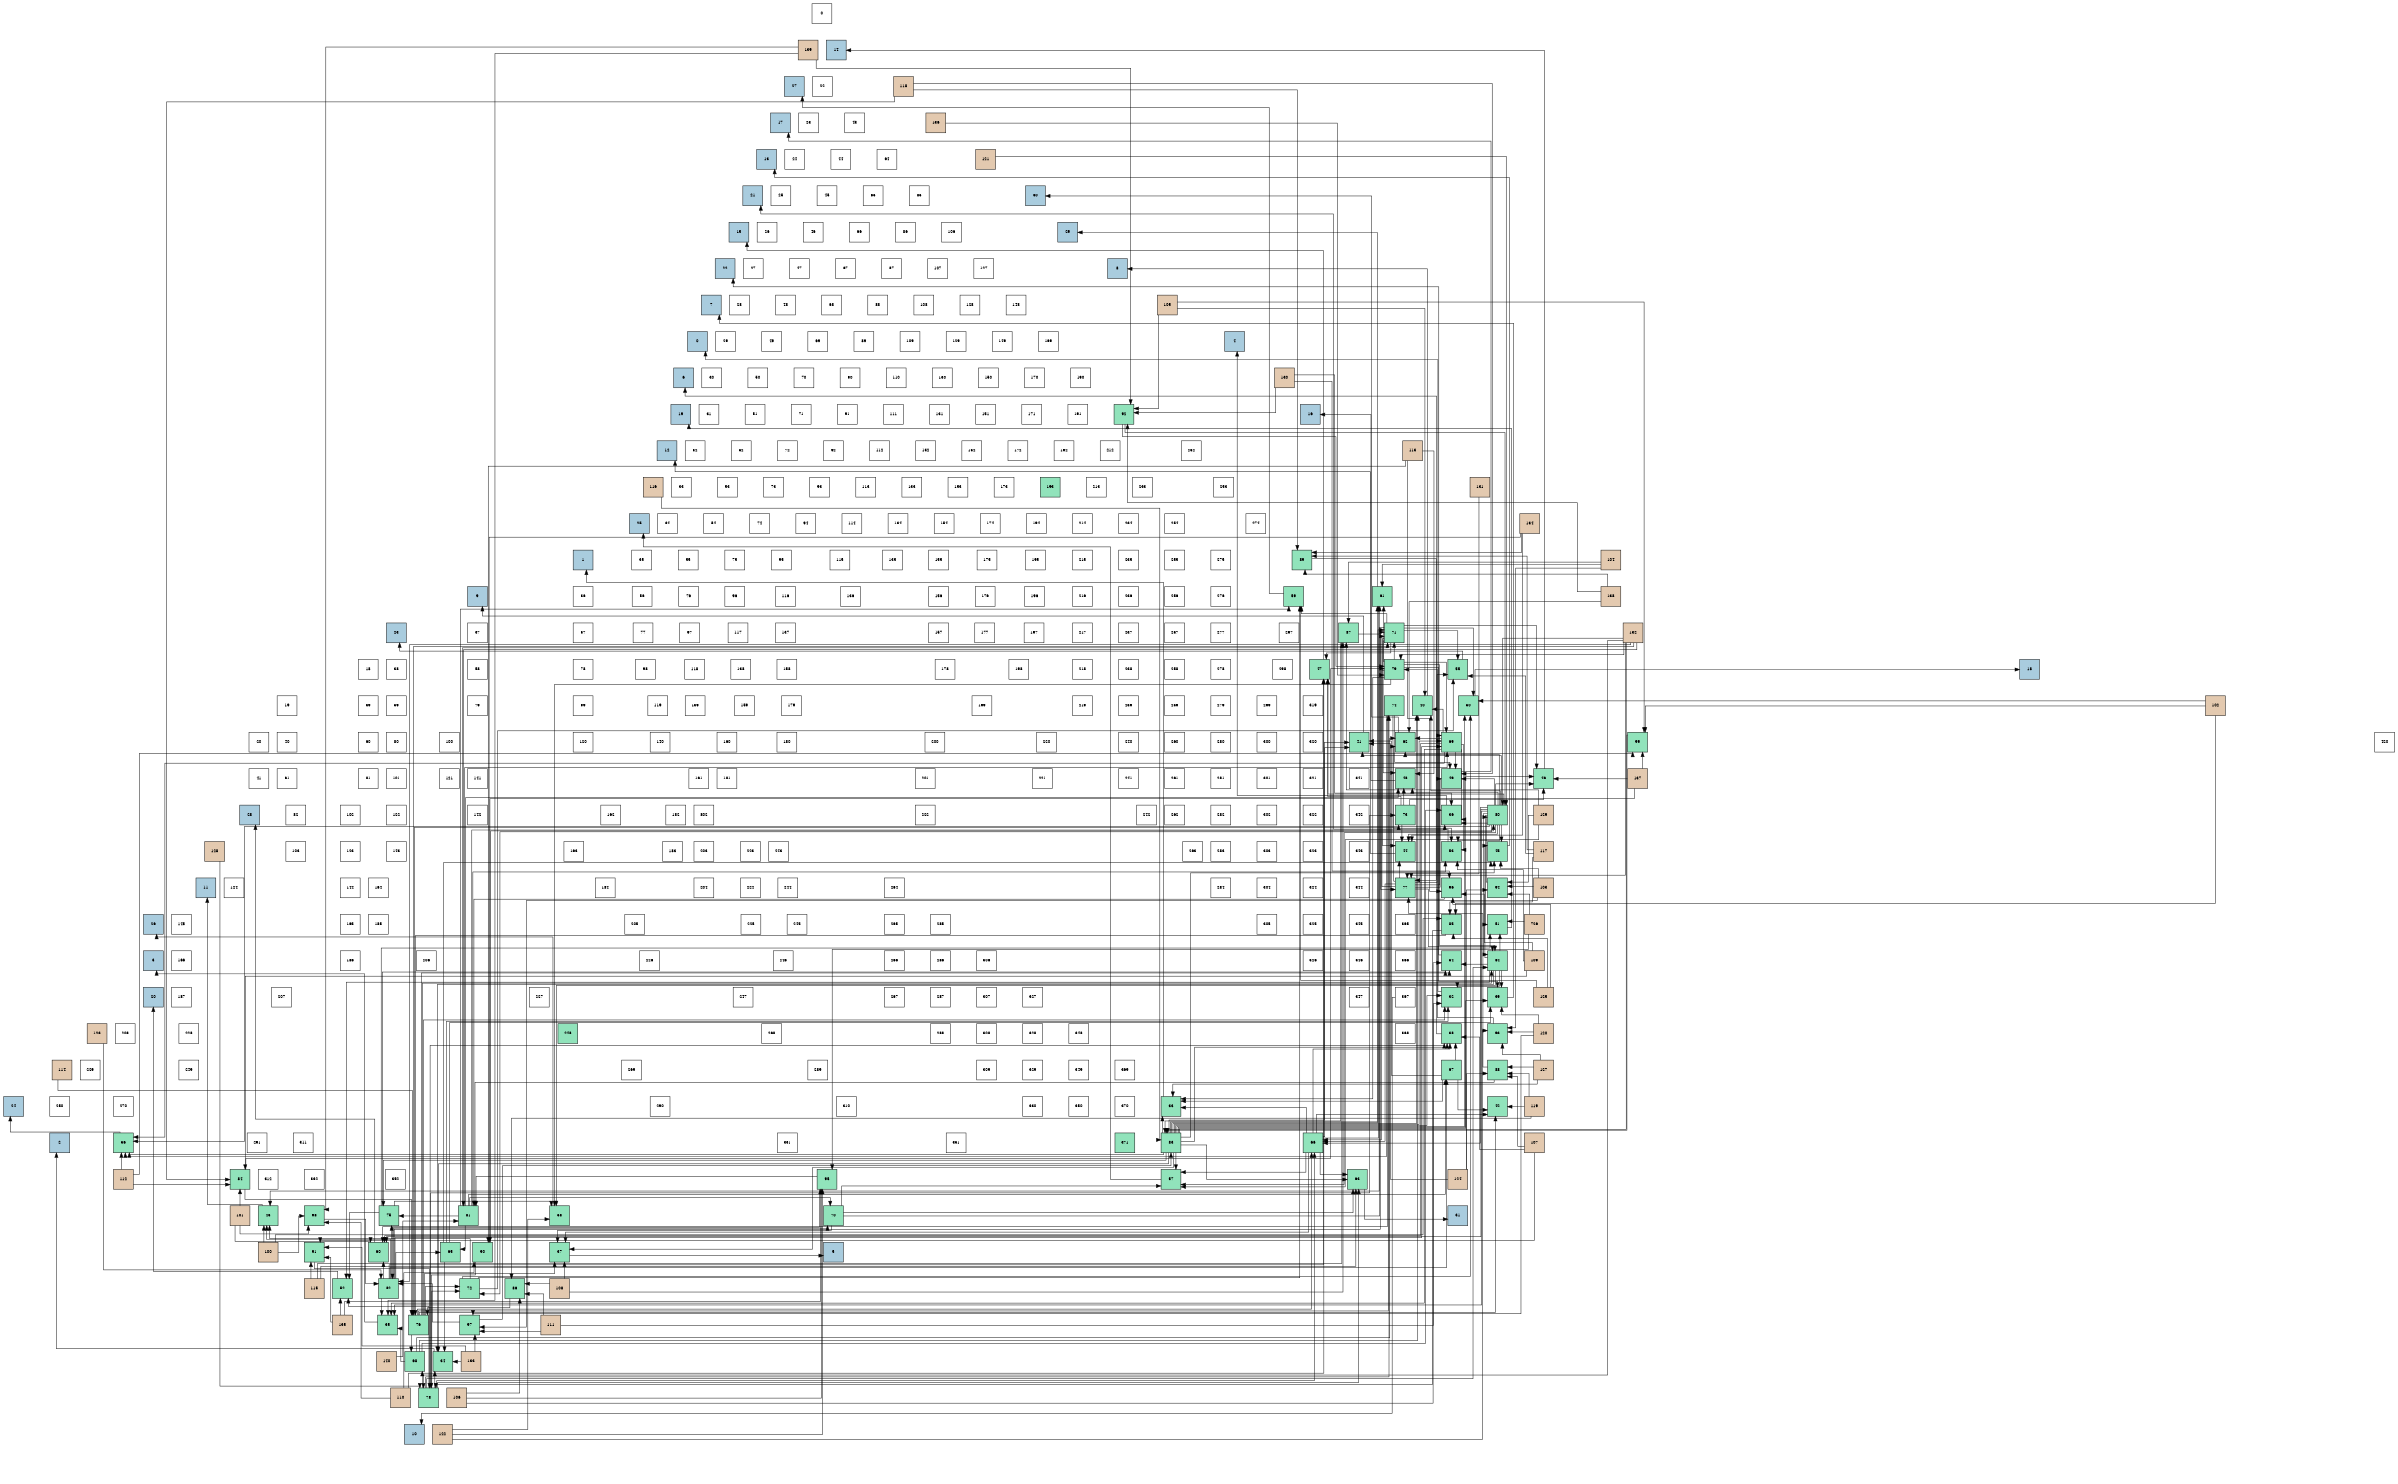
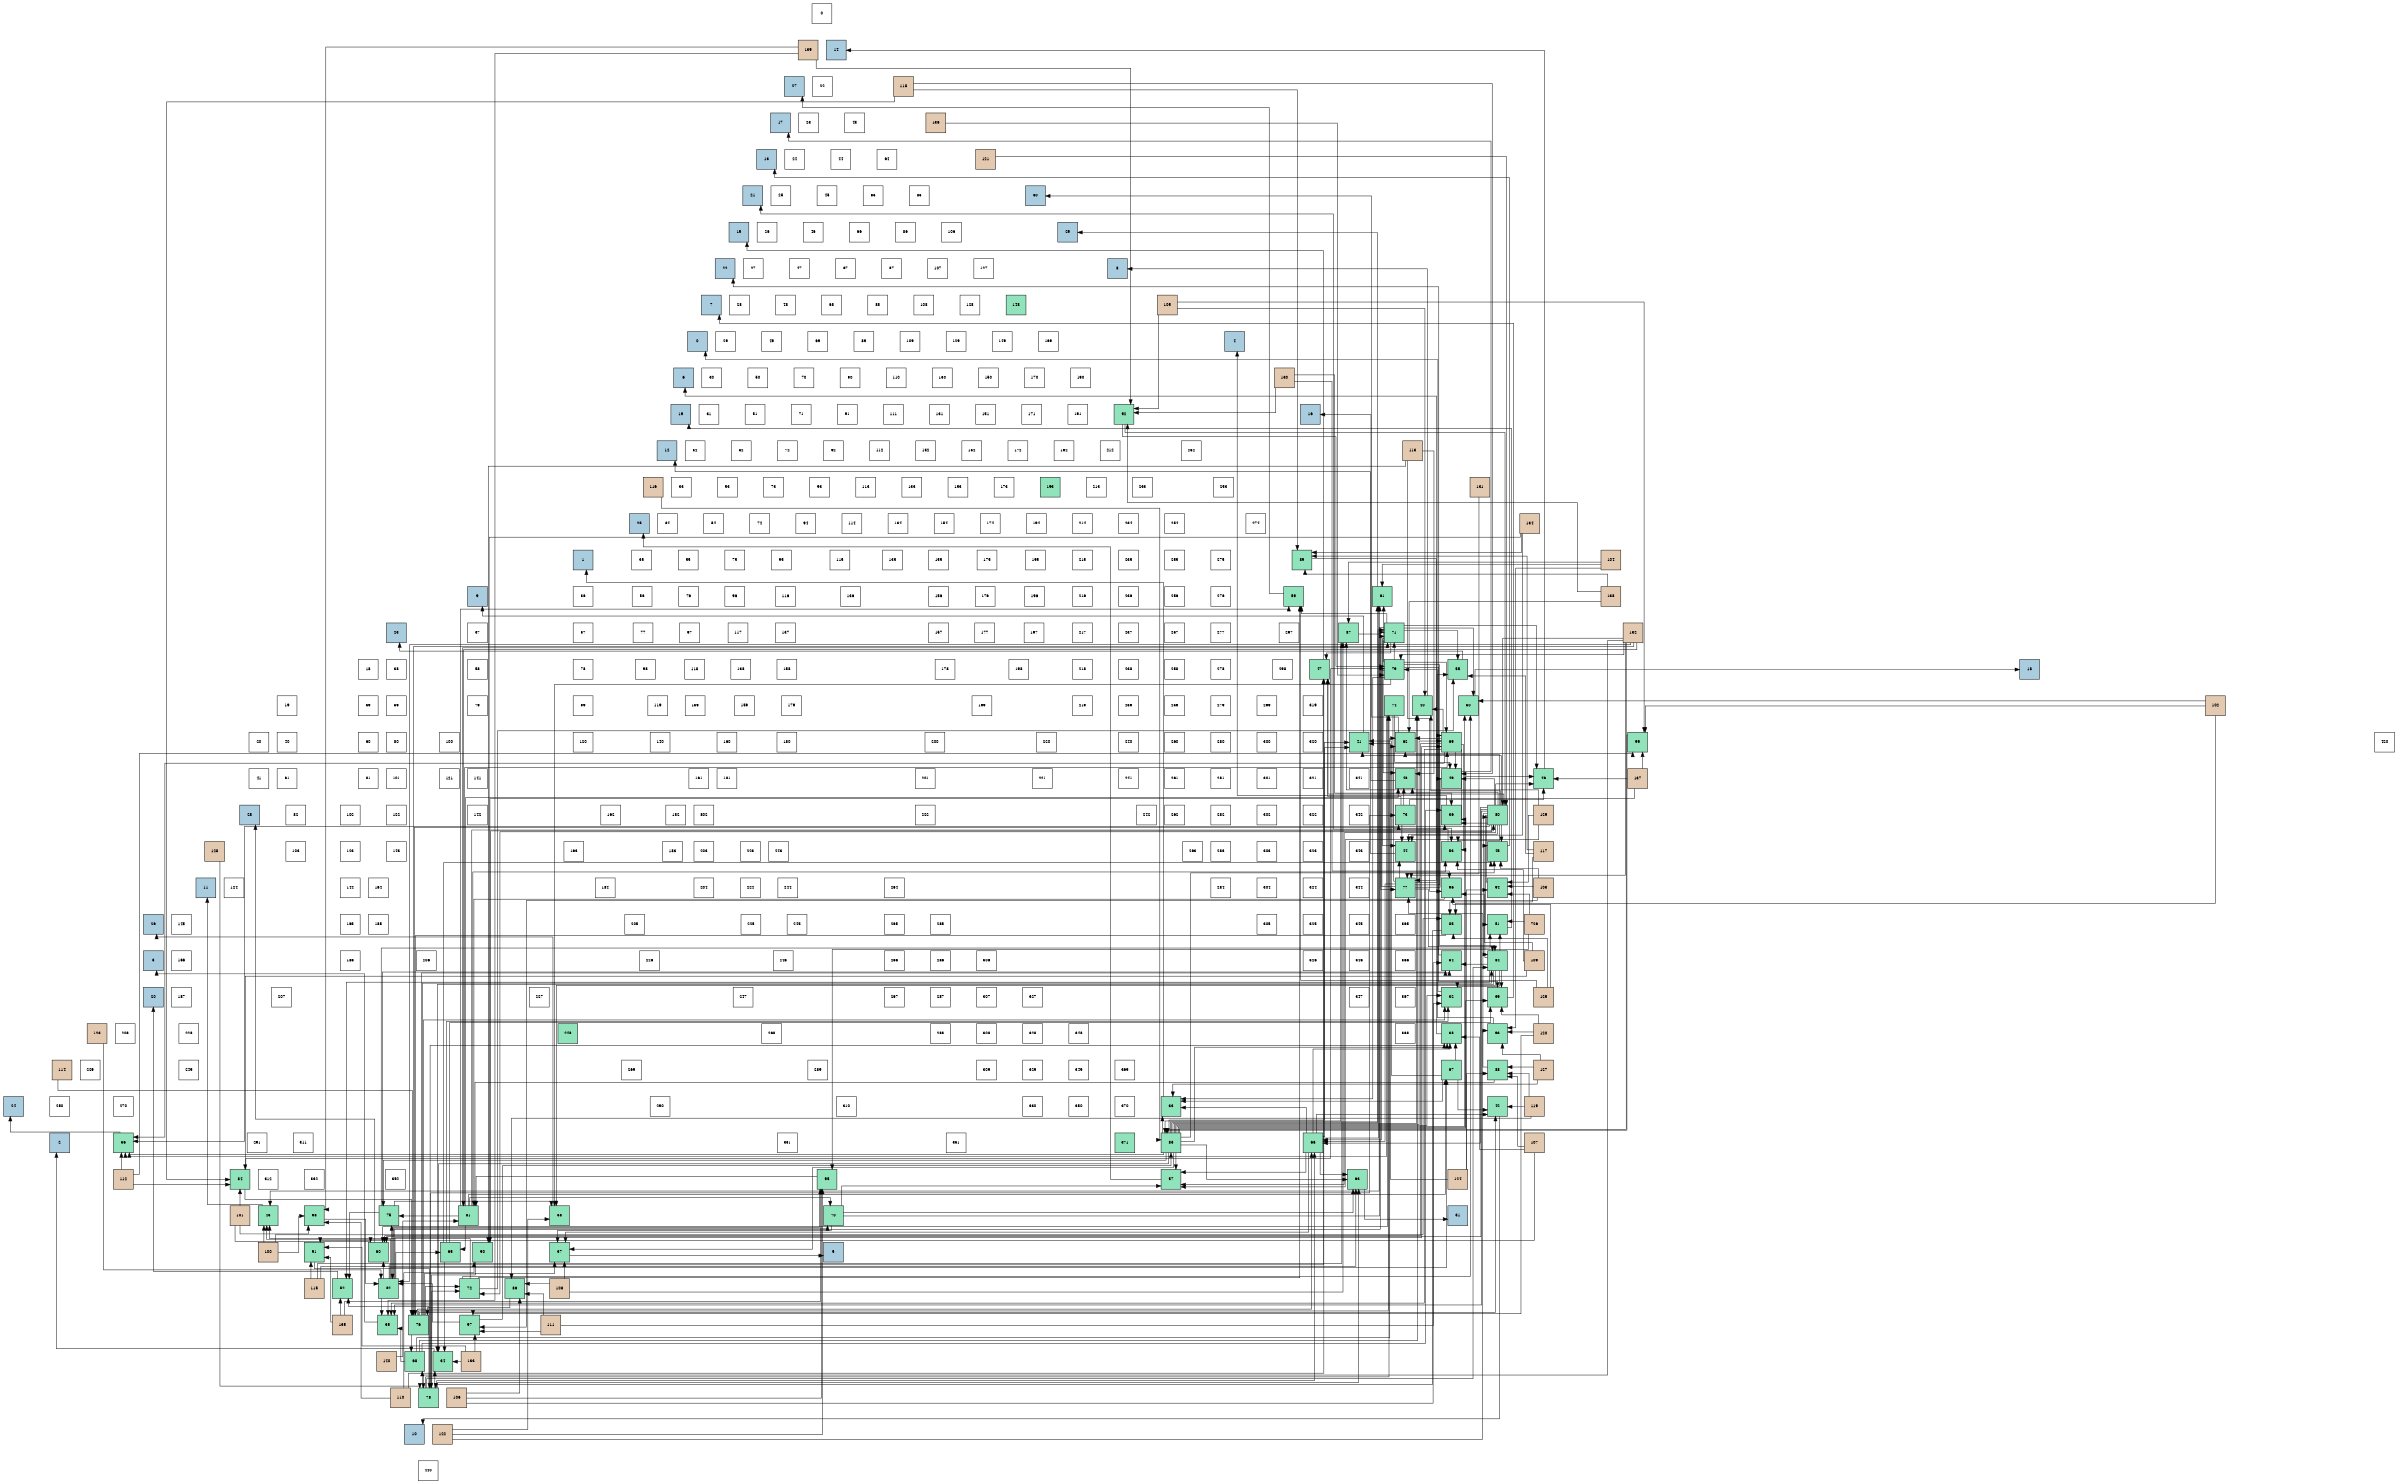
node "148": fillcolor #ffffff -> #91e3bb
edge "367" -> "10": now "42" -> "10"
node "440": added
